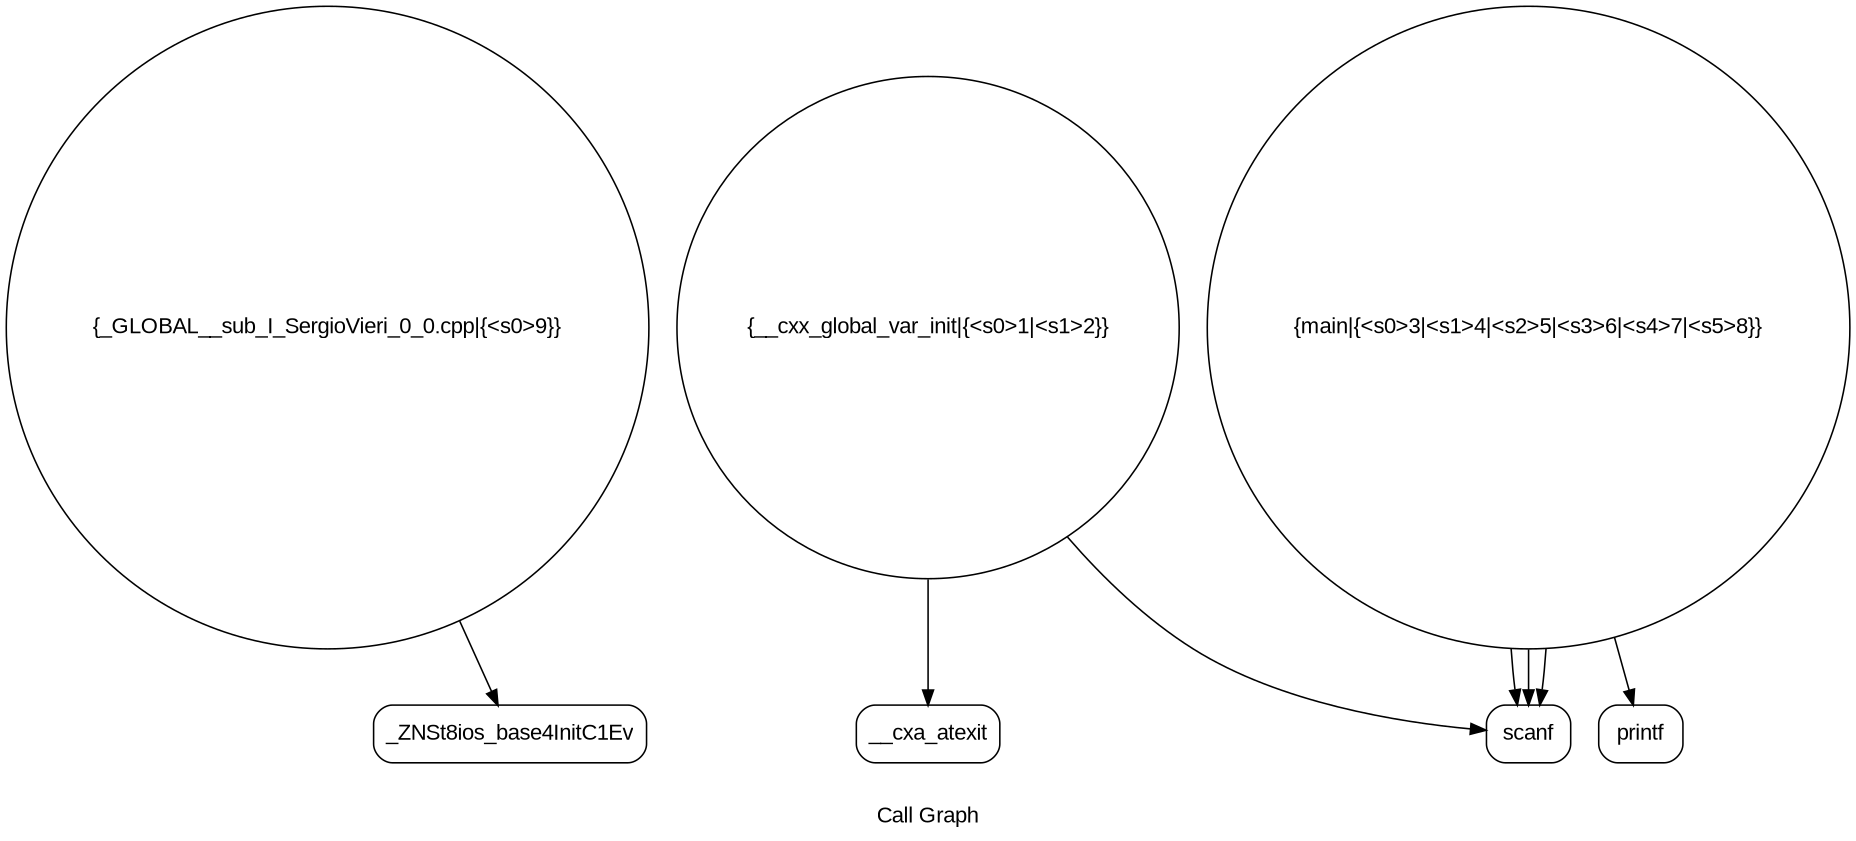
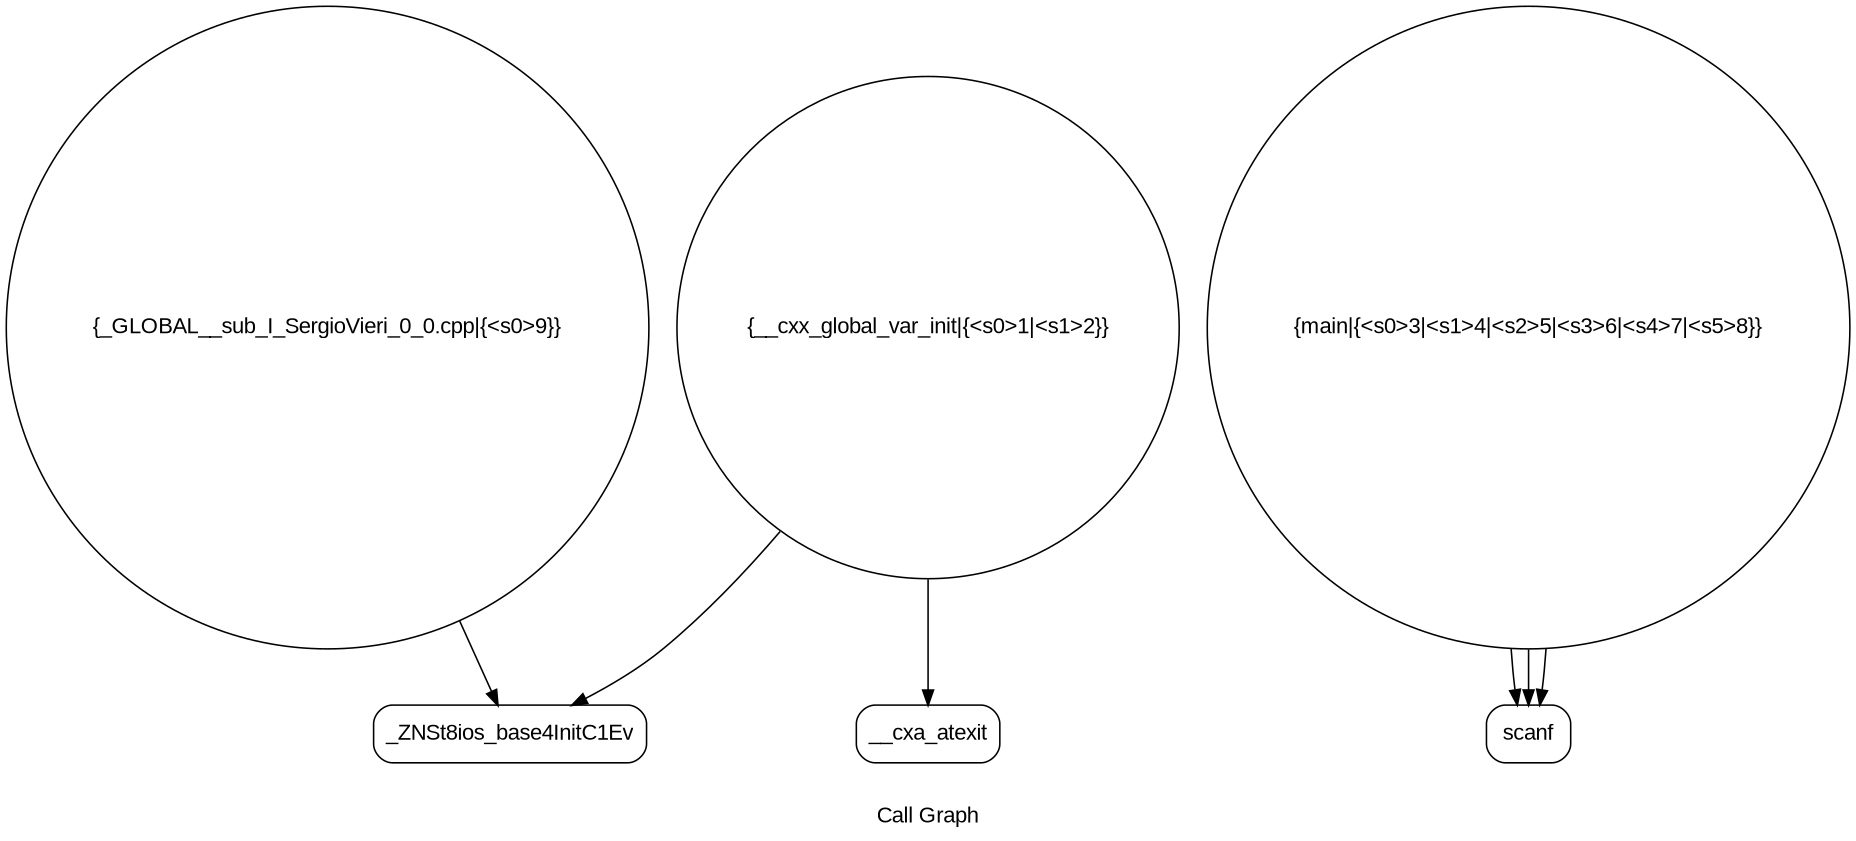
edge "{__cxx_global_var_init|{<s0>1|<s1>2}}" -> "scanf": now "{__cxx_global_var_init|{<s0>1|<s1>2}}" -> "_ZNSt8ios_base4InitC1Ev"
node "printf": removed
